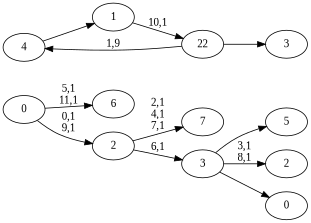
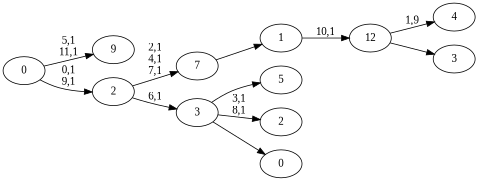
edge "4" -> "1": now "7" -> "1"
node "22": label "22" -> "12"
node "6": label "6" -> "9"
